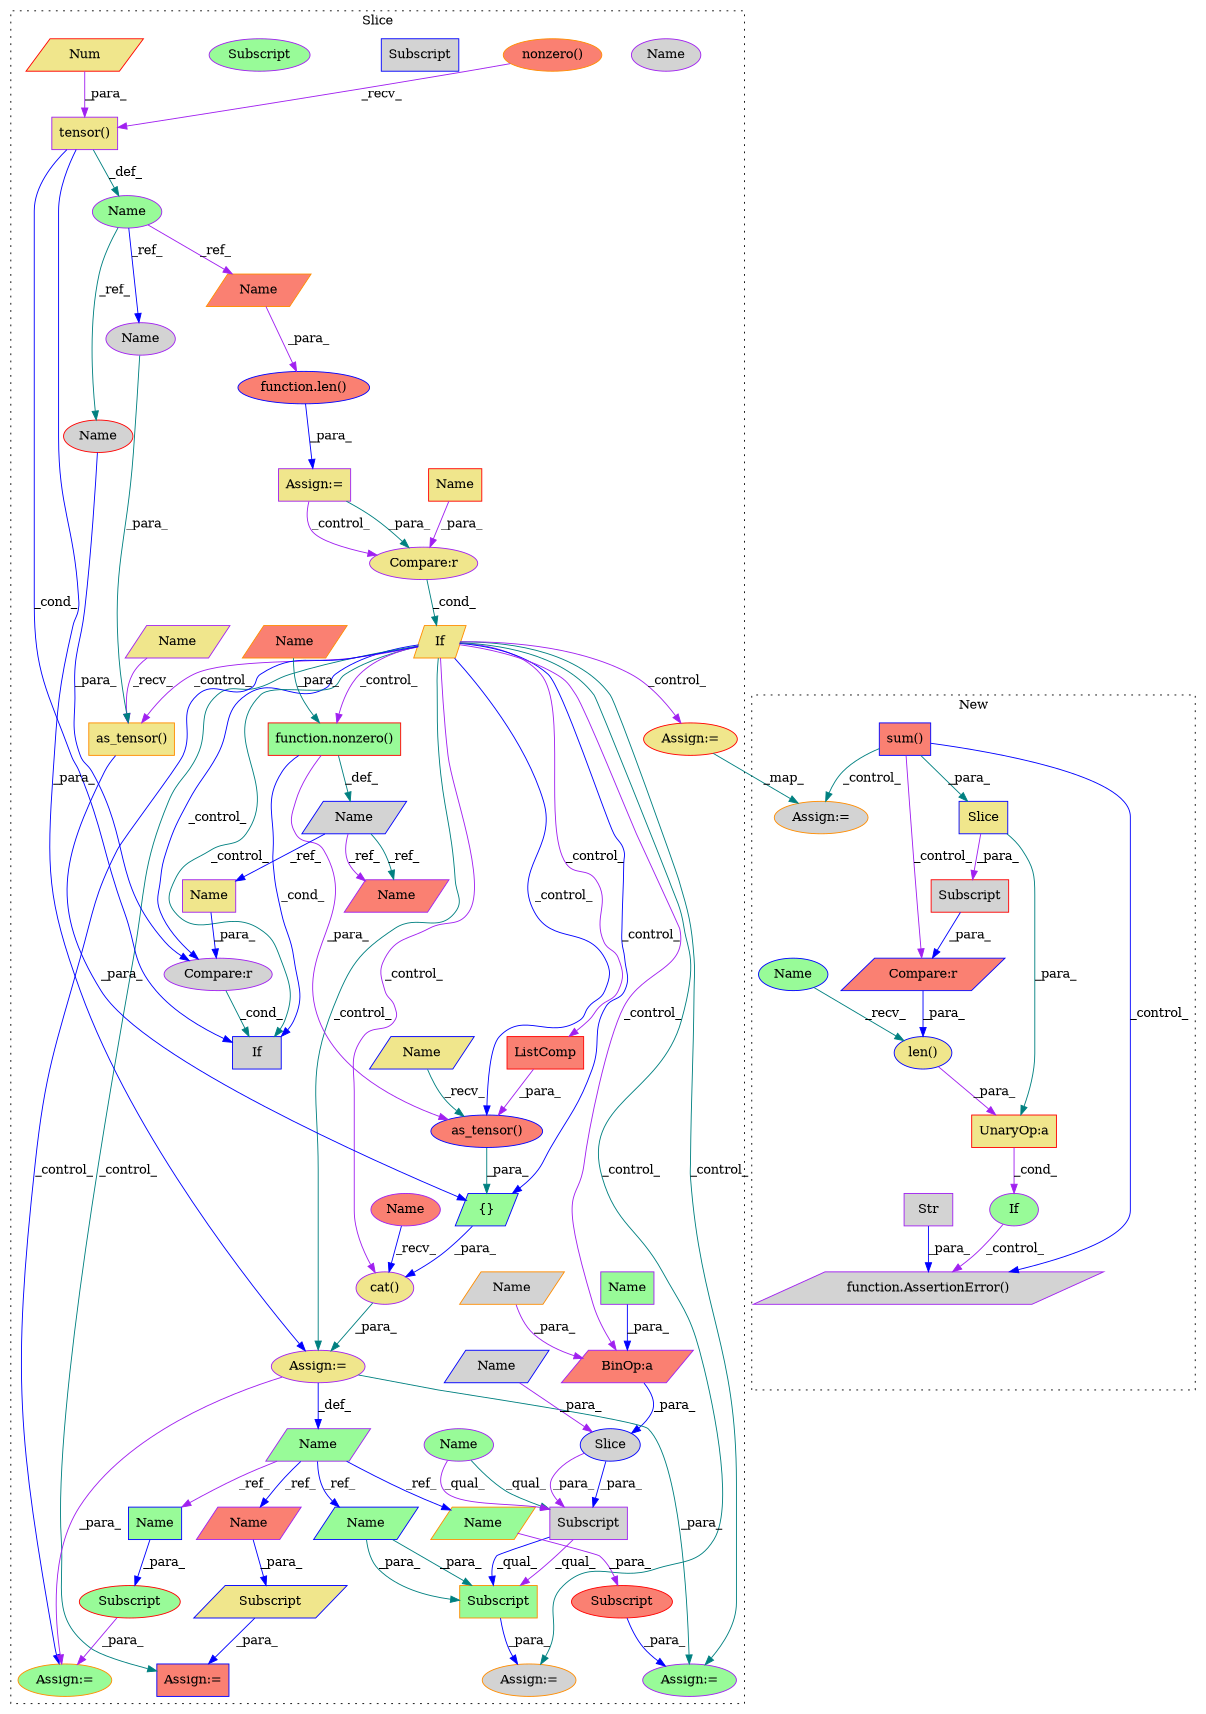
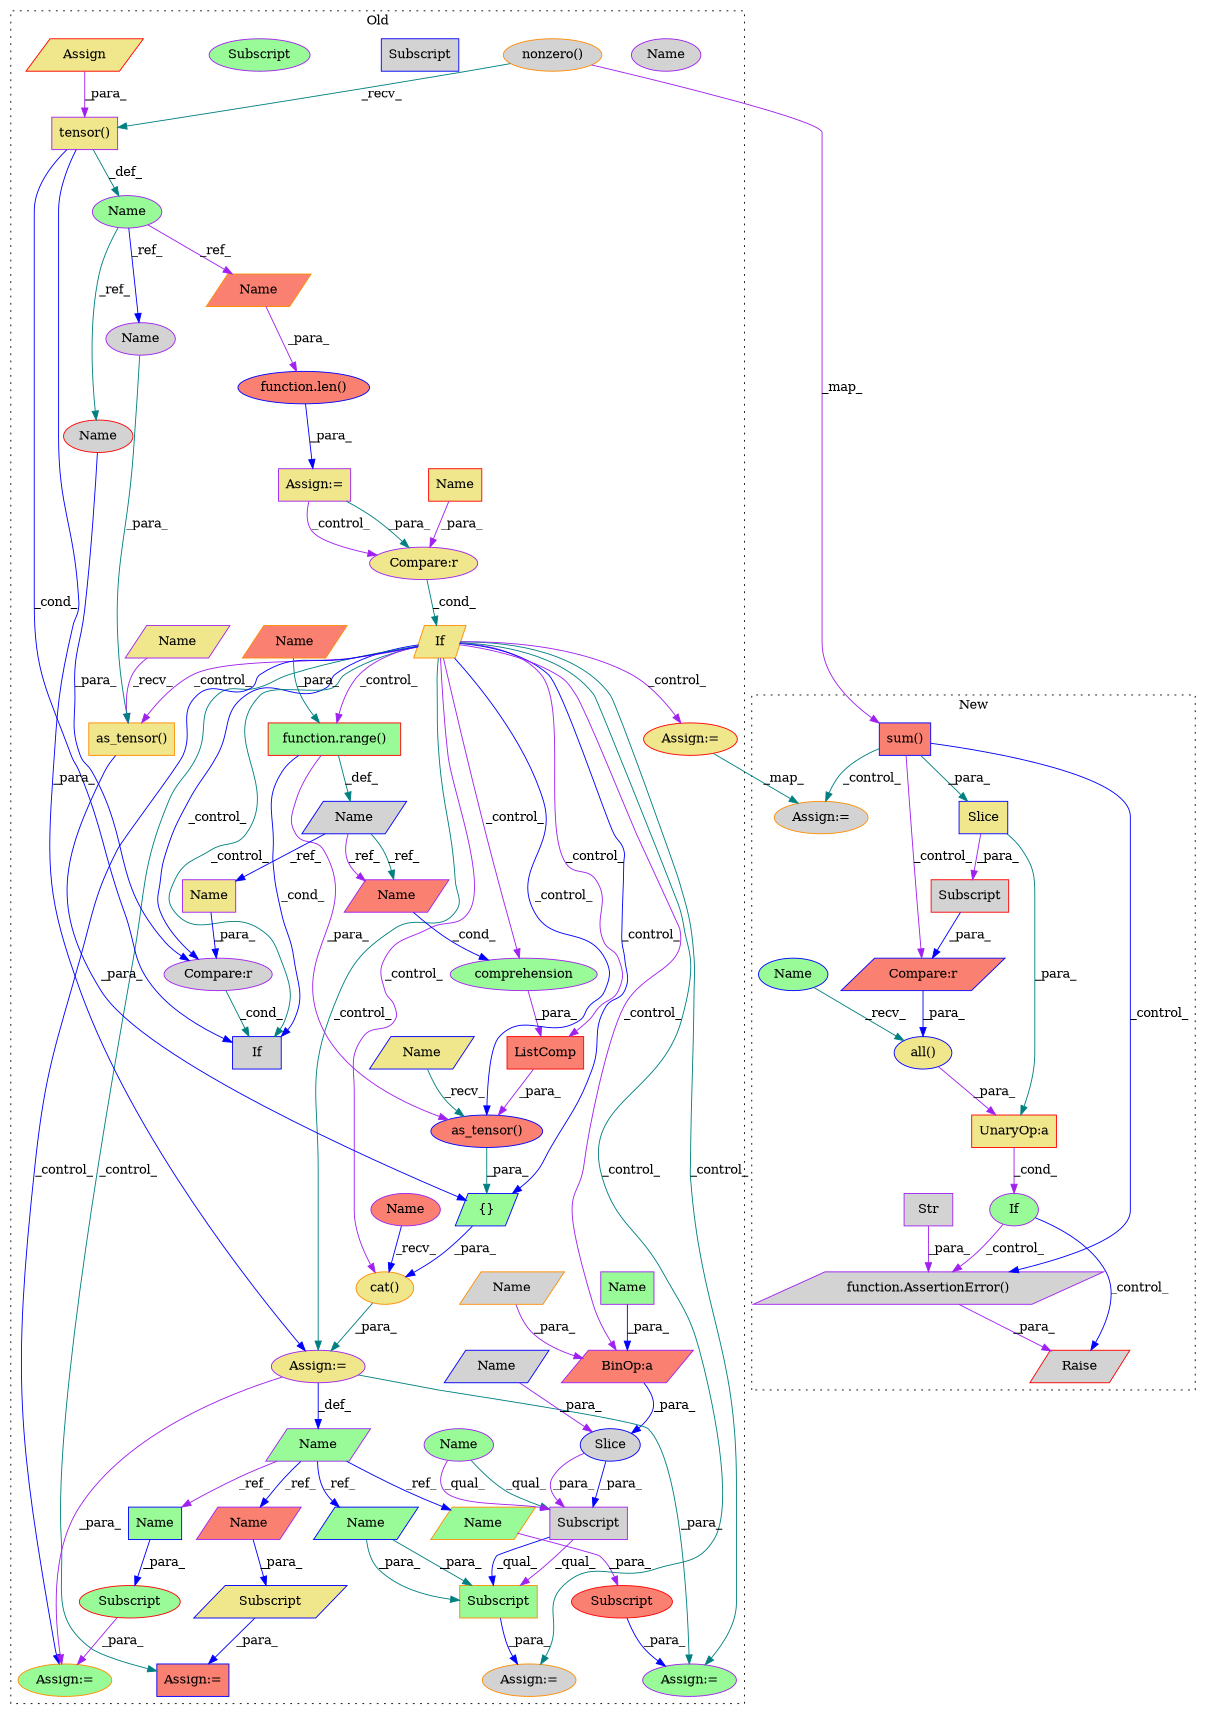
cluster "Slice": label "Slice" -> "Old"
node "Num": label "Num" -> "Assign"
node "nonzero()": fillcolor salmon -> lightgrey
edge "nonzero()" -> "tensor()": color purple -> teal
edge "nonzero()" -> "sum()": added, label "_map_"
node "function.nonzero()": label "function.nonzero()" -> "function.range()"
node "comprehension": added
node "len()": label "len()" -> "all()"
edge "Str" -> "function.AssertionError()": color blue -> purple
node "cat()": color purple -> darkorange
node "Raise": added
